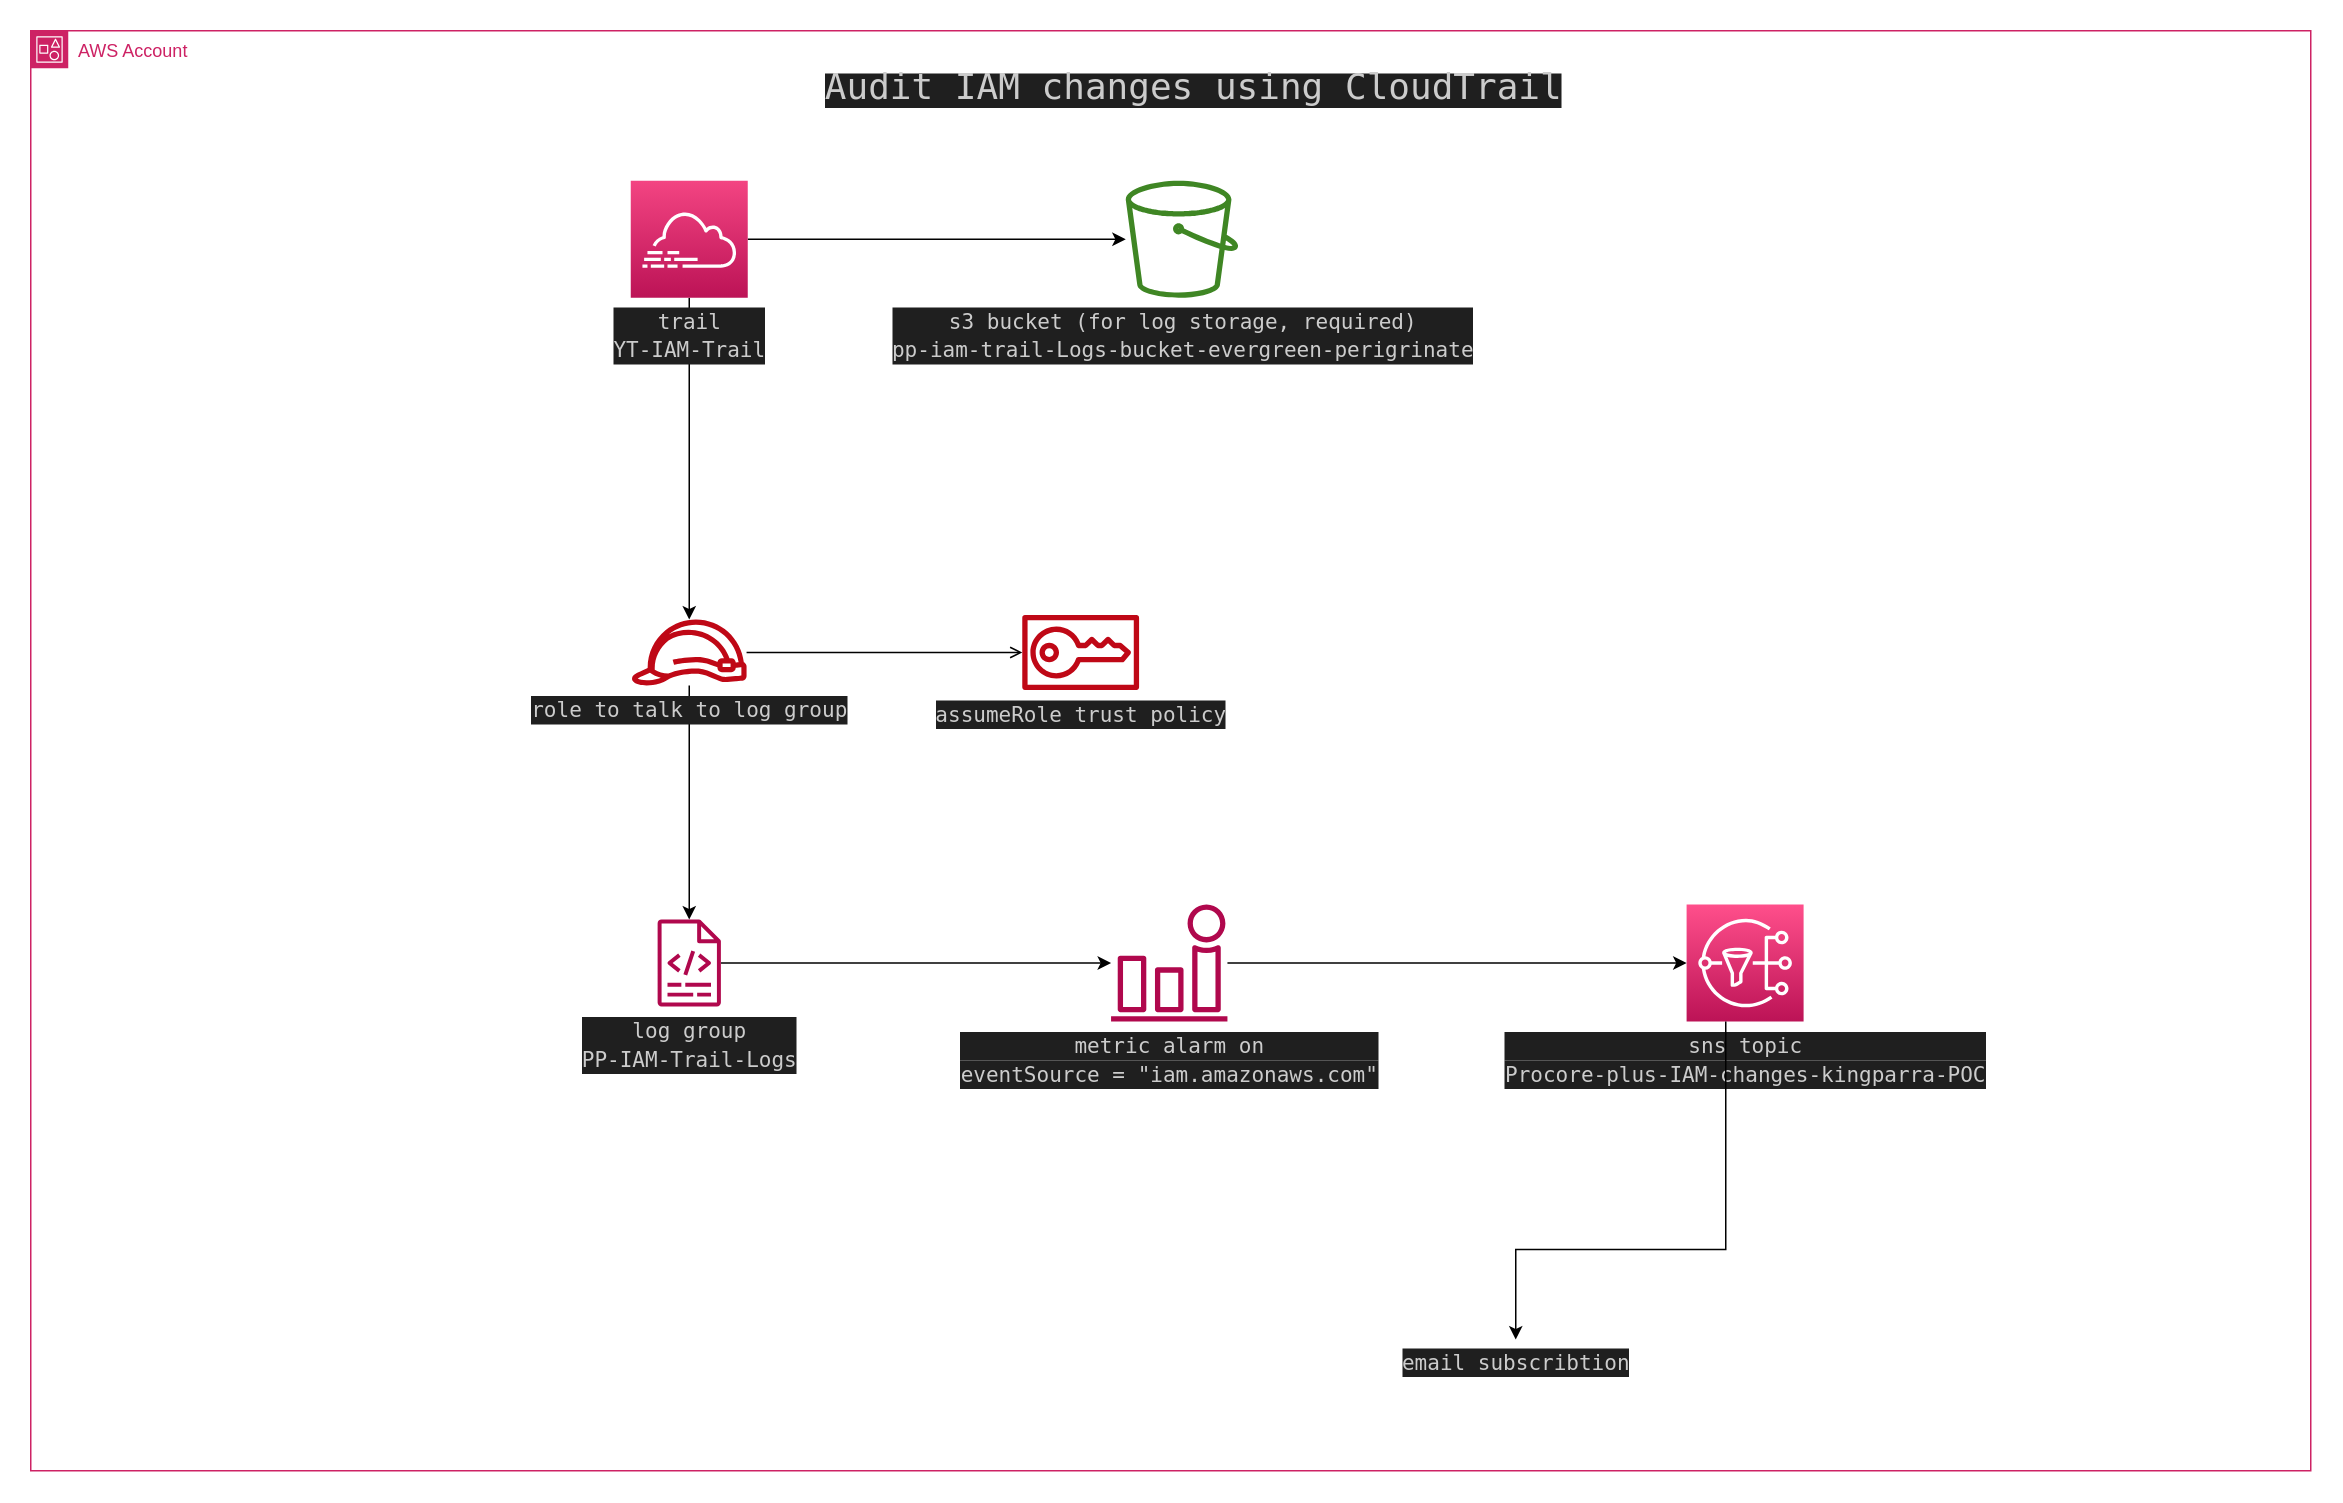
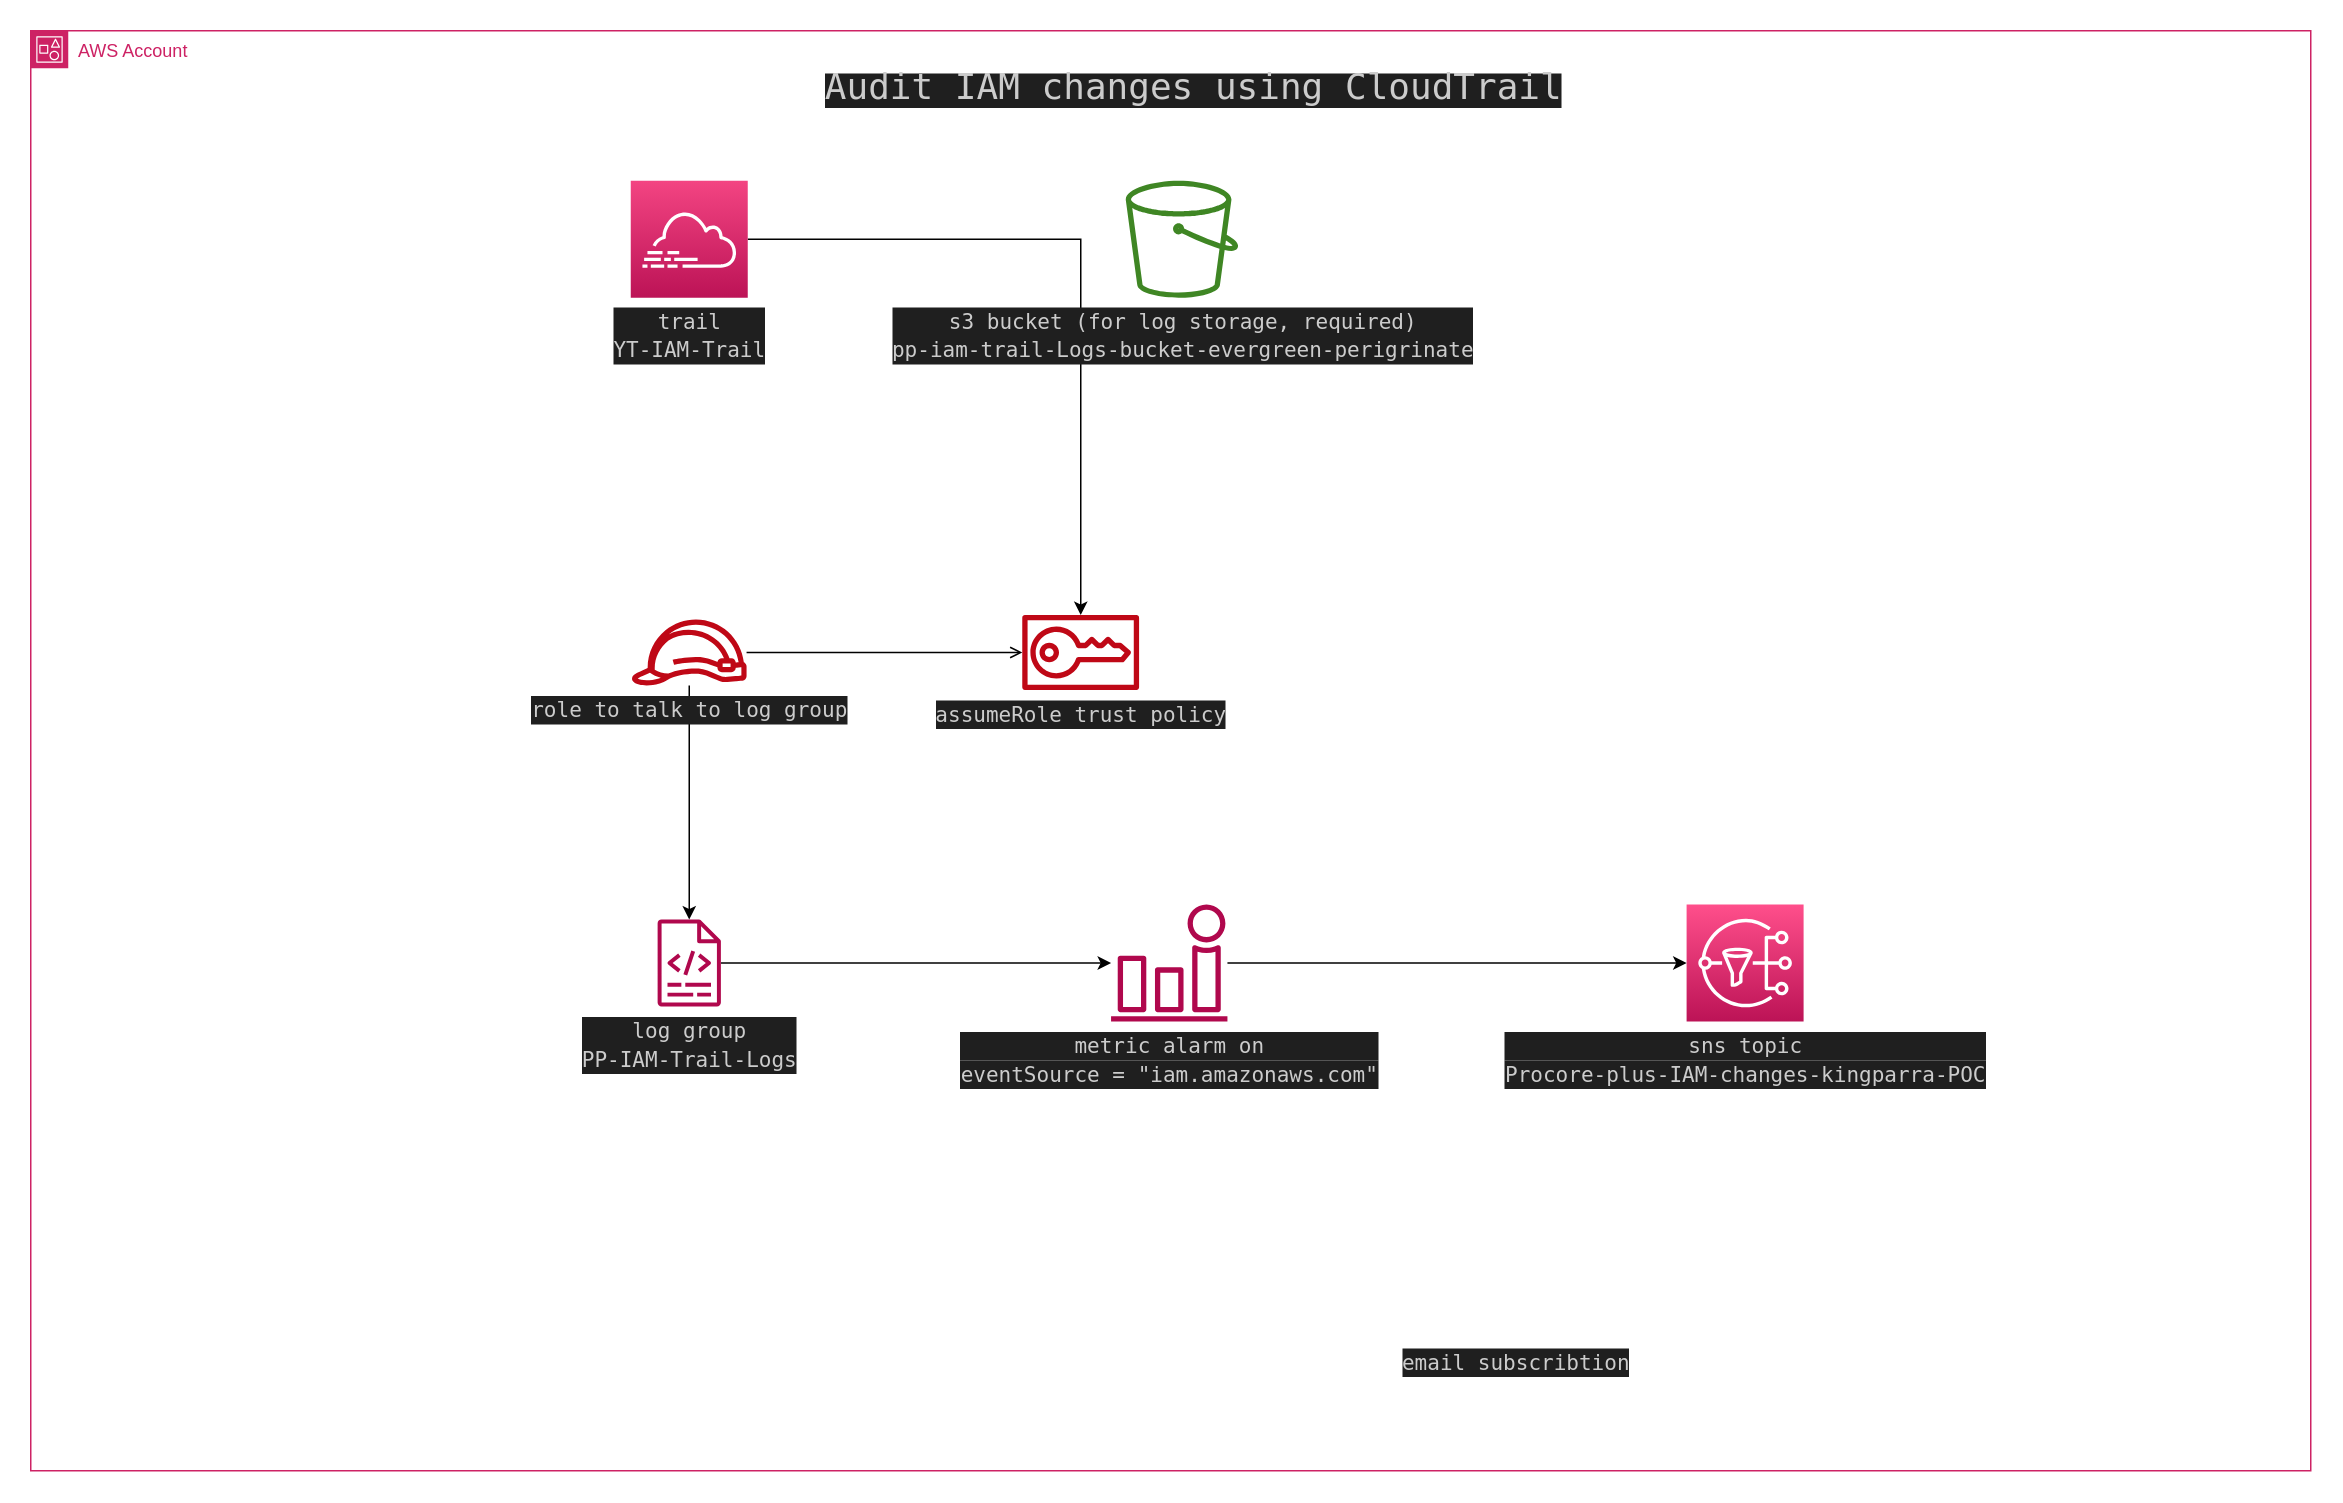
edge "trail YT-IAM-Trail" -> "s3 bucket (for log storage, required) pp-iam-trail-Logs-bucket-evergreen-perigrinate": now "trail YT-IAM-Trail" -> "assumeRole trust policy"
edge "trail YT-IAM-Trail" -> "role to talk to log group": removed
edge "sns topic Procore-plus-IAM-changes-kingparra-POC" -> "email subscribtion": removed
